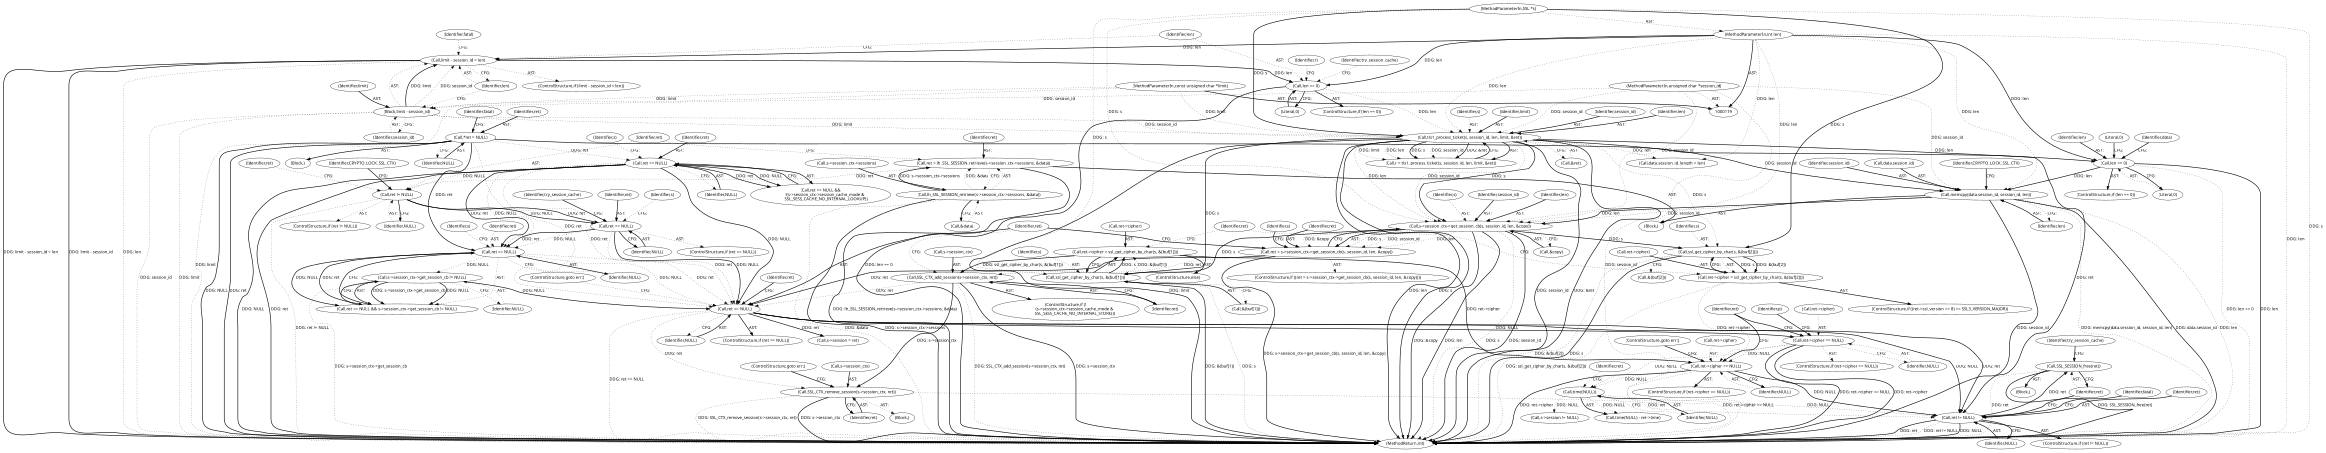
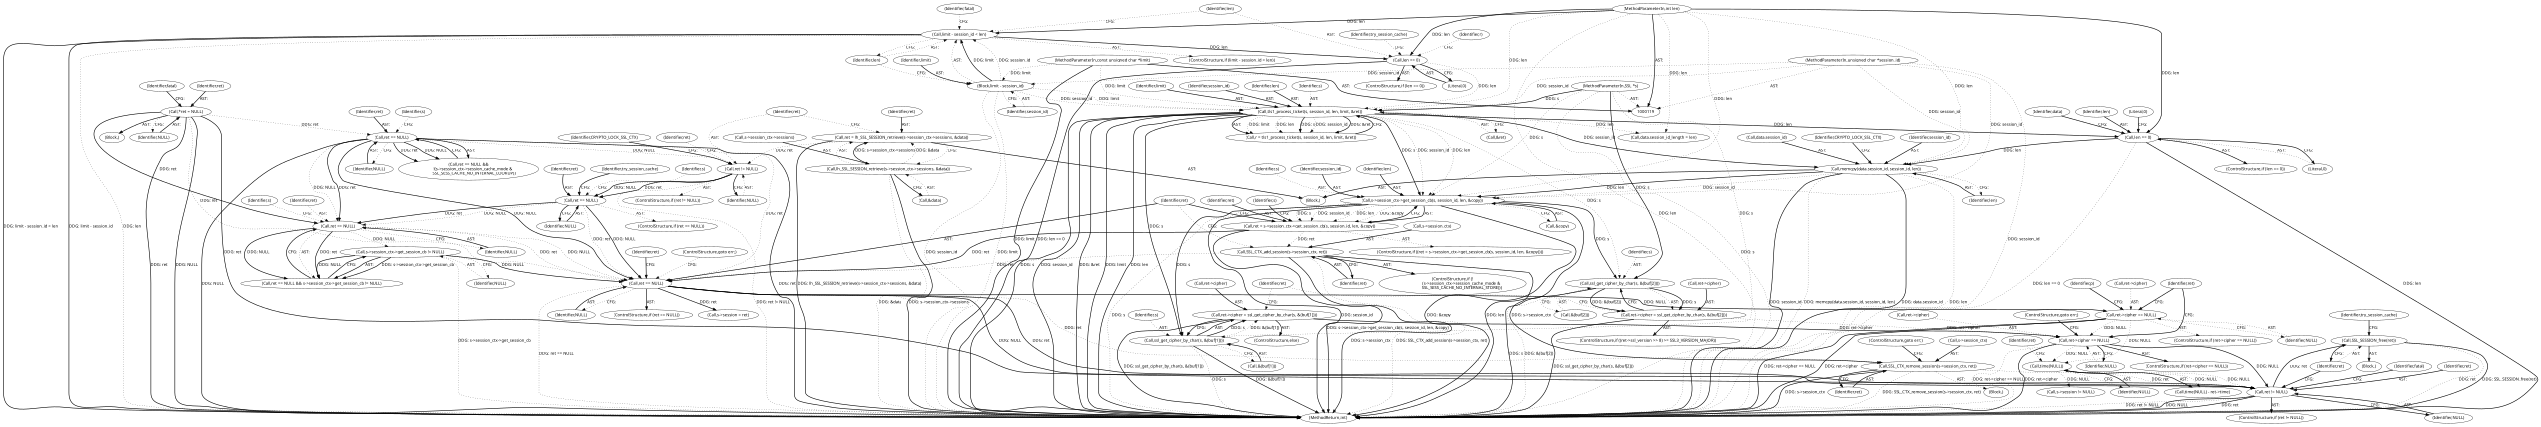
edge "(MethodParameterIn,SSL *s)" -> "(MethodParameterIn,int len)": now "(MethodParameterIn,SSL *s)" -> "1000119"
edge "(Call,ret->cipher = ssl_get_cipher_by_char(s, &(buf[1])))" -> "(Call,SSL_CTX_add_session(s->session_ctx, ret))": now "(Call,ret->cipher = ssl_get_cipher_by_char(s, &(buf[1])))" -> "(MethodReturn,int)"
edge "(Call,&(buf[2]))" -> "(Call,ssl_get_cipher_by_char(s, &(buf[2])))": added, label "AST:"
edge "(Call,ret->cipher = ssl_get_cipher_by_char(s, &(buf[2])))" -> "(MethodReturn,int)": style dotted -> bold
edge "(MethodParameterIn,const unsigned char *limit)" -> "(MethodReturn,int)": style dotted -> bold
